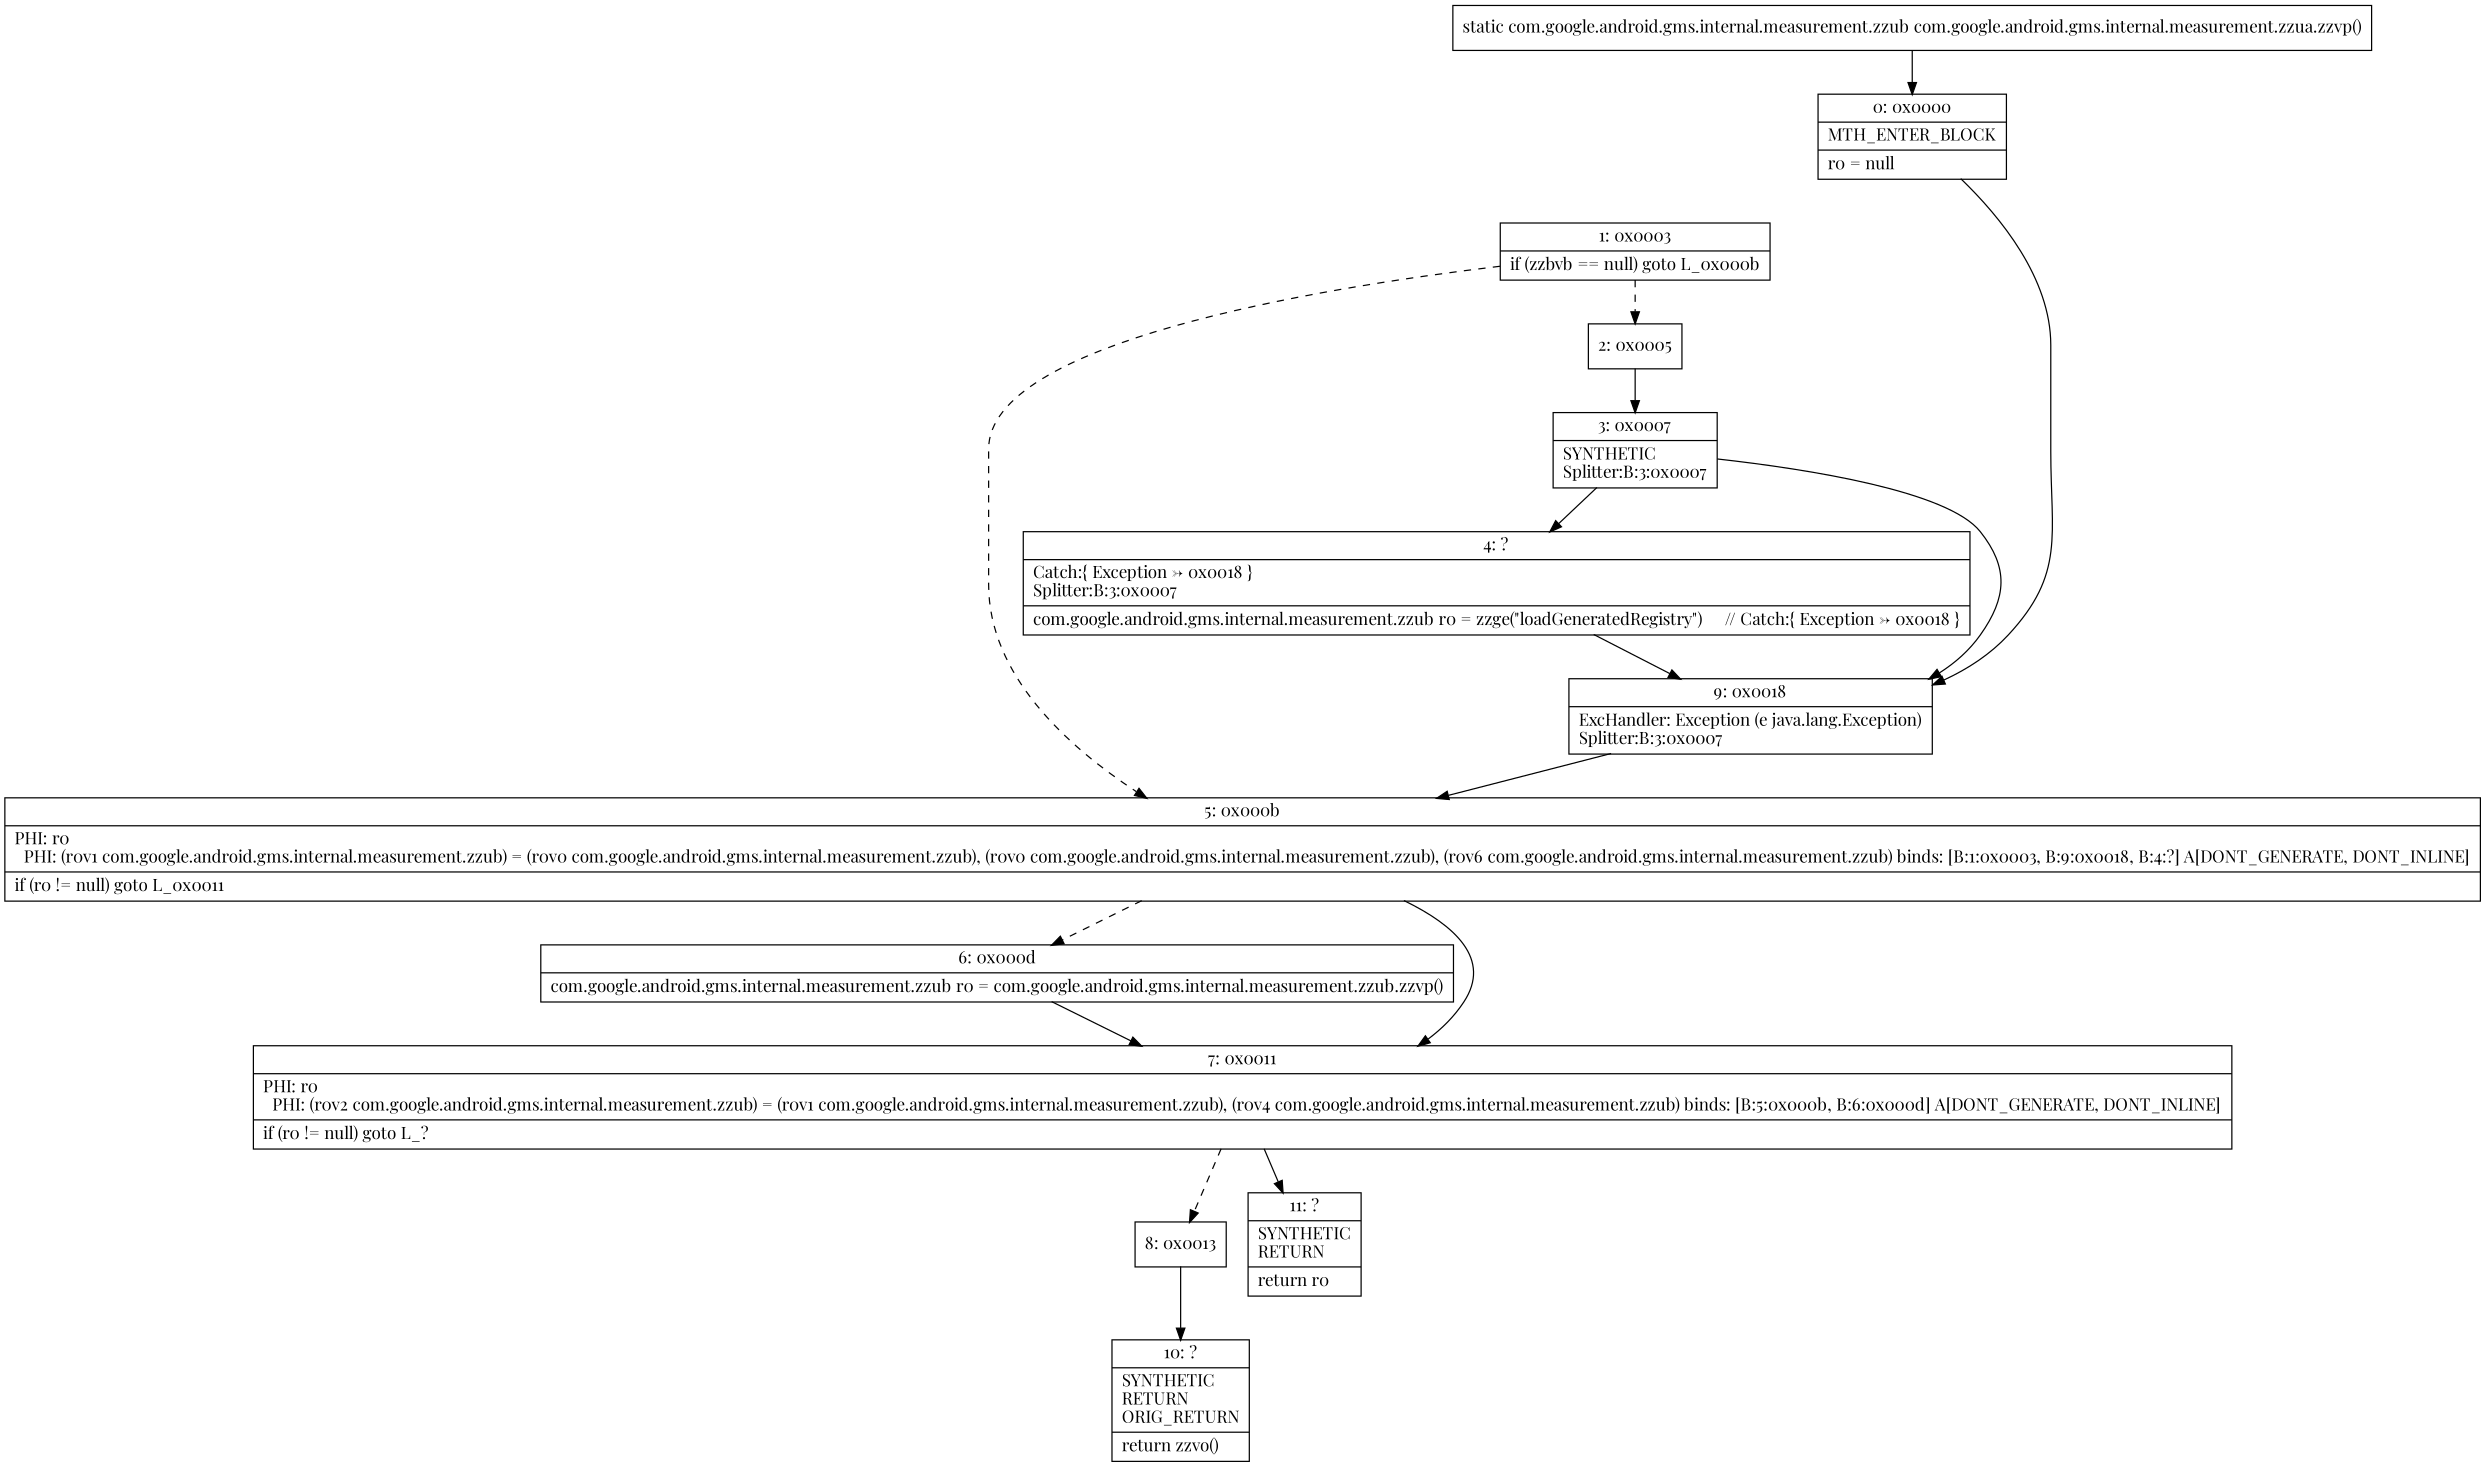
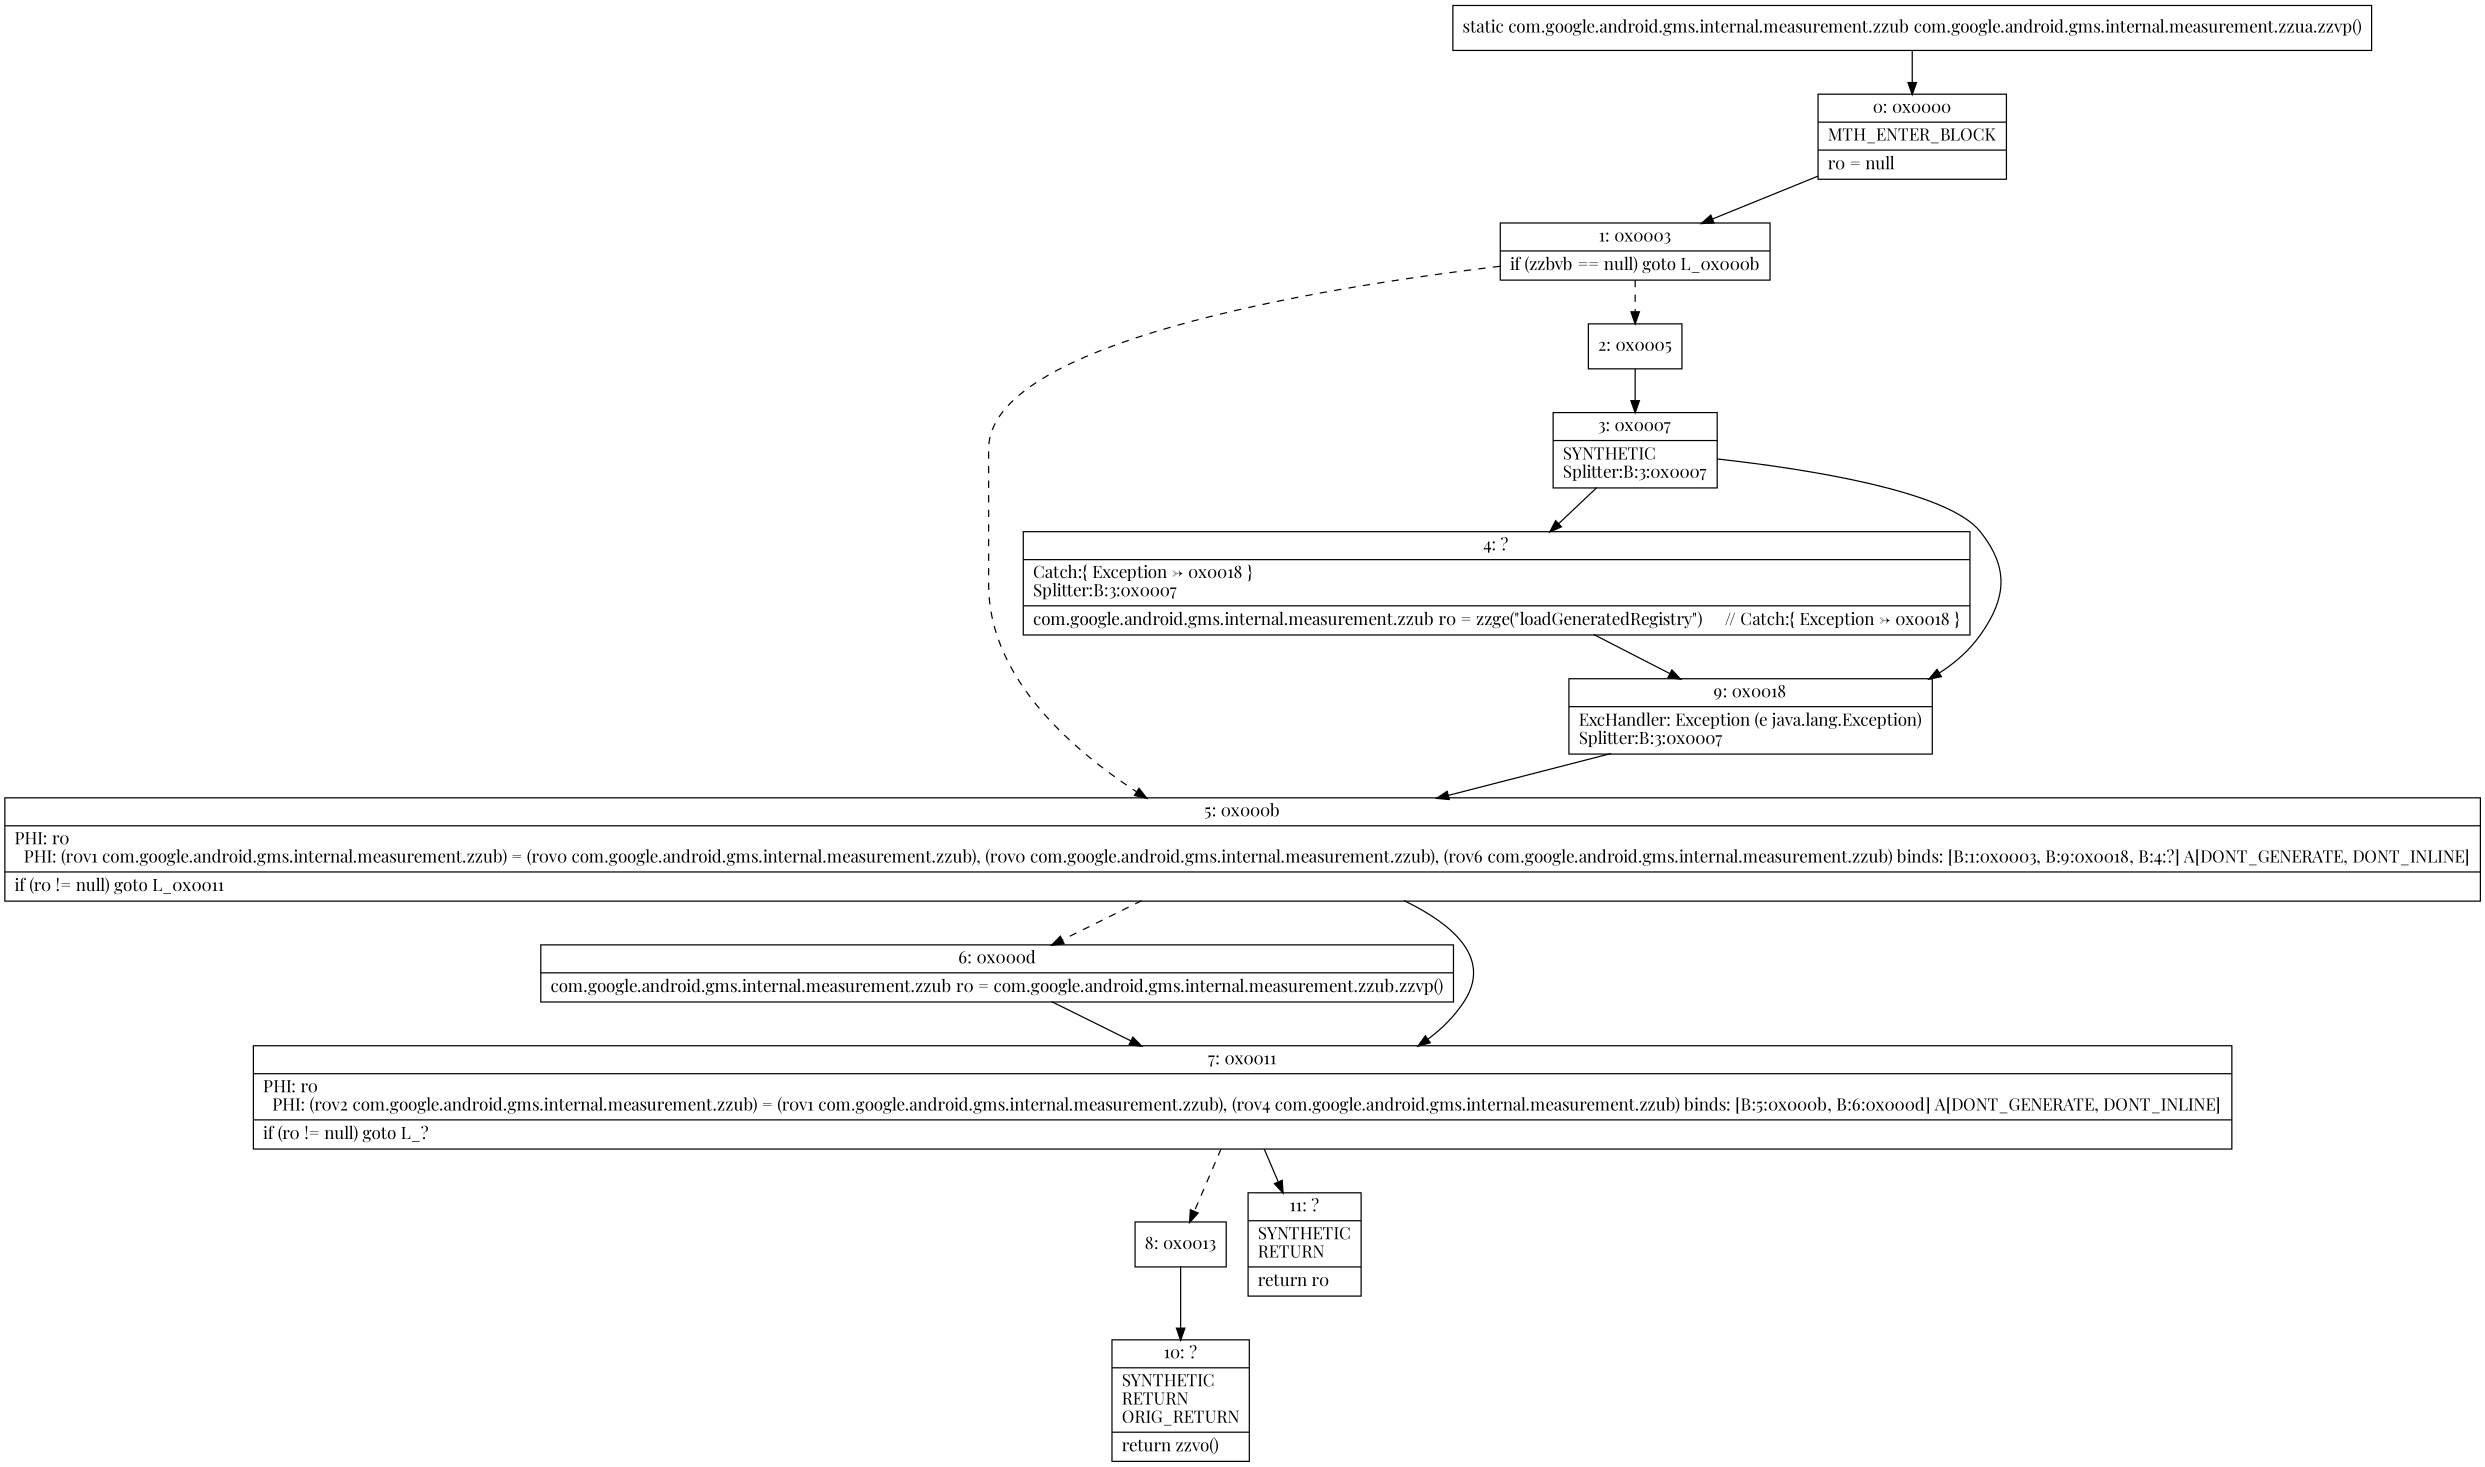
edge "0: 0x0000" -> "9: 0x0018": now "0: 0x0000" -> "1: 0x0003"
